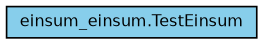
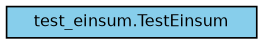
node "einsum_einsum.TestEinsum": label "einsum_einsum.TestEinsum" -> "test_einsum.TestEinsum"
